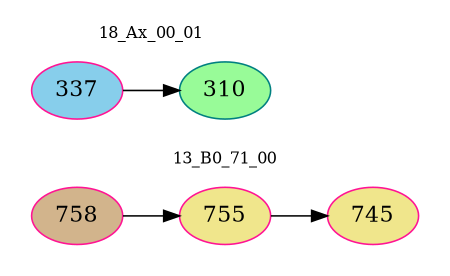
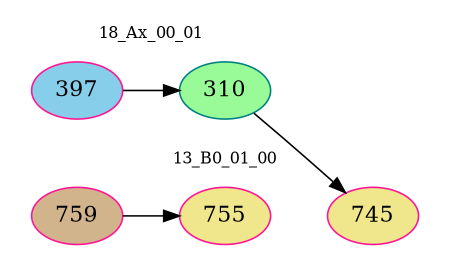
node "337": label "337" -> "397"
cluster "13_B0_71_00": label "13_B0_71_00" -> "13_B0_01_00"
node "758": label "758" -> "759"
edge "755" -> "745": now "310" -> "745"
